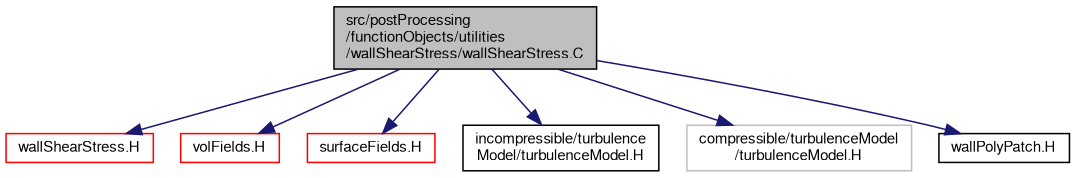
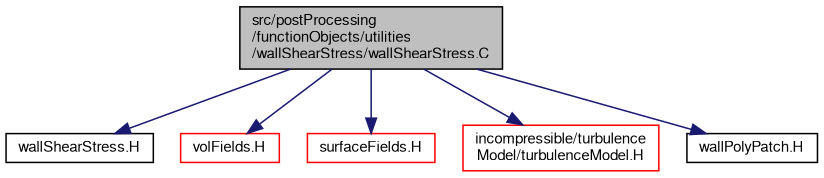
node "wallShearStress.H": color red -> black
node "incompressible/turbulence Model/turbulenceModel.H": color black -> red
node "compressible/turbulenceModel /turbulenceModel.H": removed
